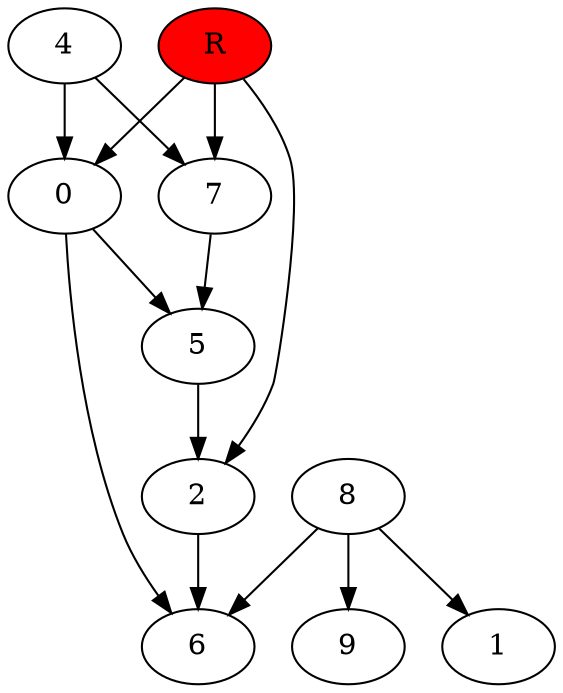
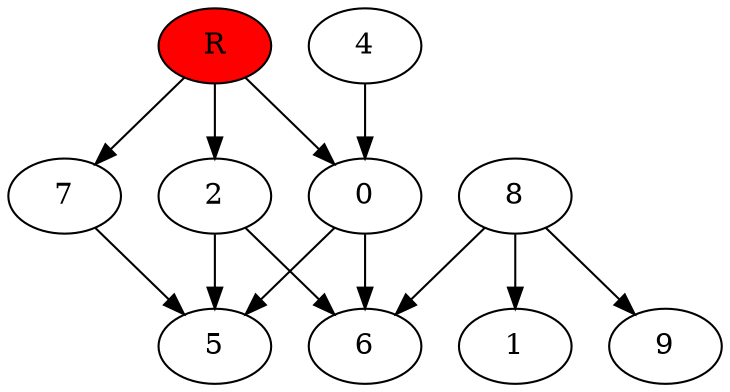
edge "4" -> "7": removed
edge "5" -> "2": reversed
